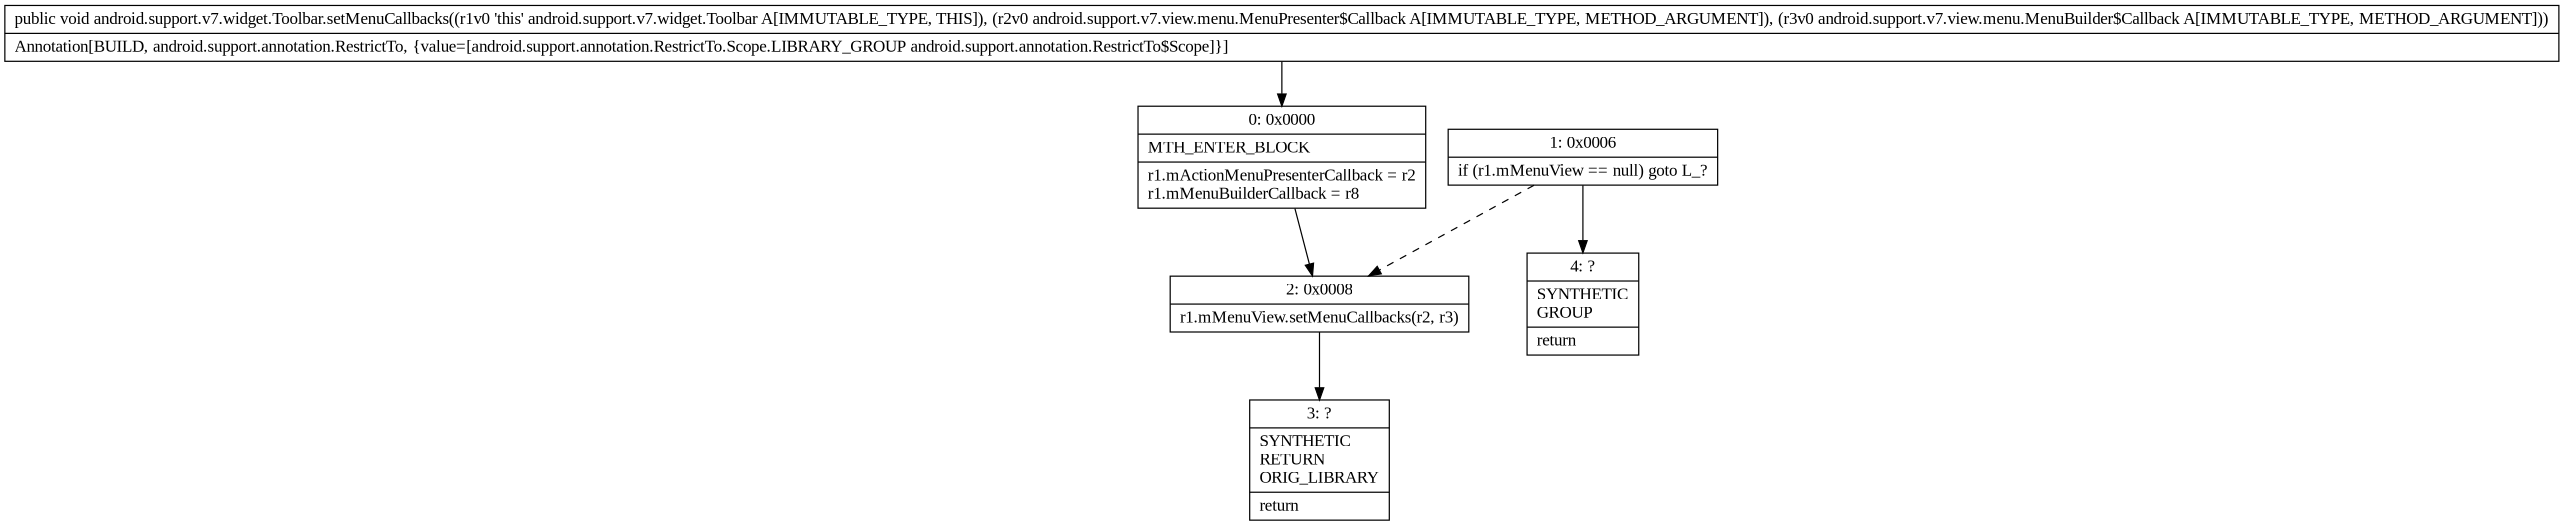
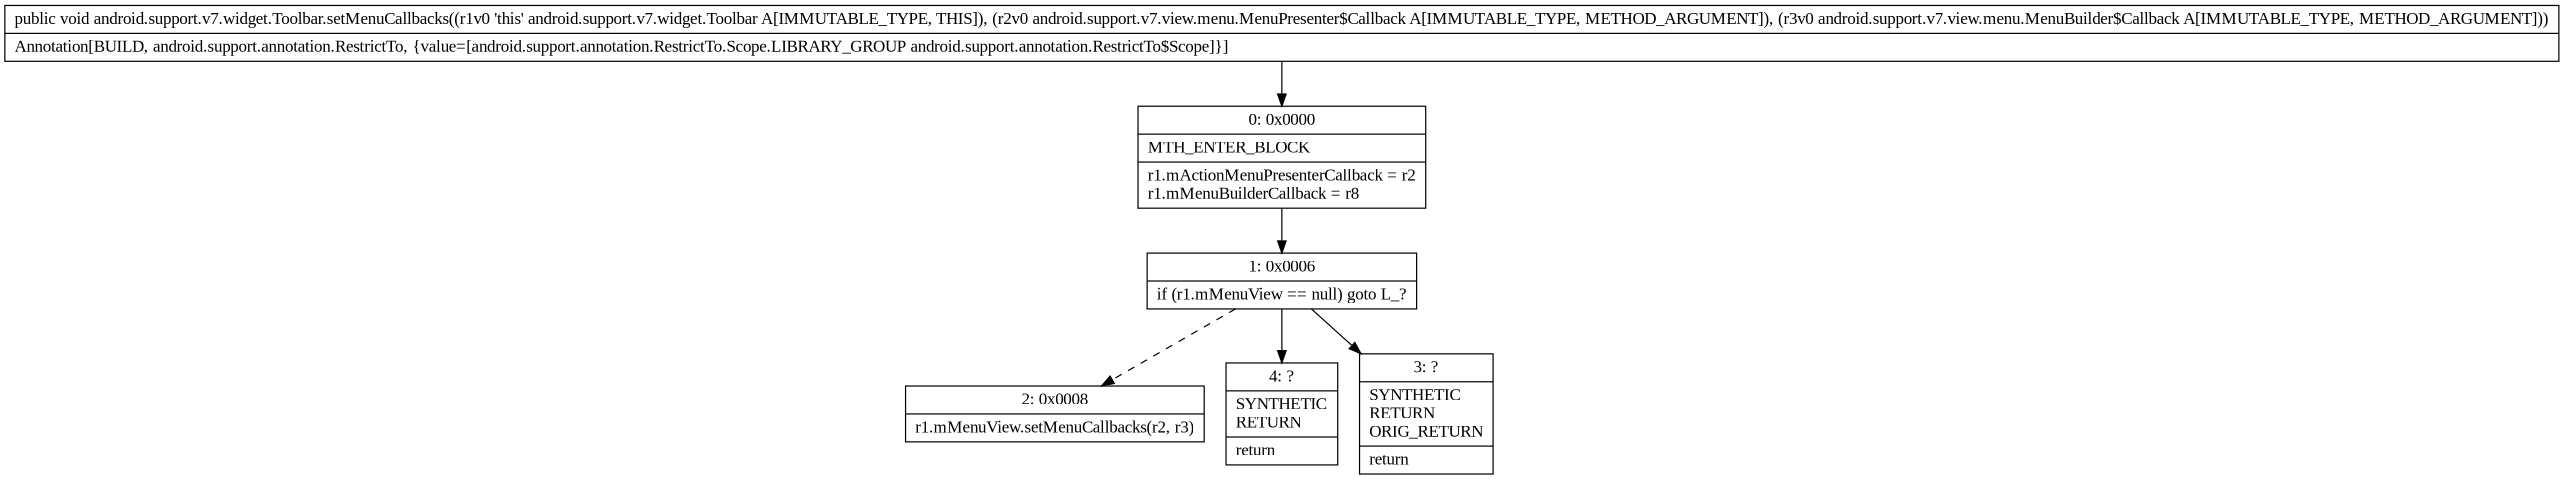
edge "0: 0x0000" -> "2: 0x0008": now "0: 0x0000" -> "1: 0x0006"
node "4: ?": text "GROUP" -> "RETURN"
edge "2: 0x0008" -> "3: ?": now "1: 0x0006" -> "3: ?"
node "3: ?": text "ORIG_LIBRARY" -> "ORIG_RETURN"
